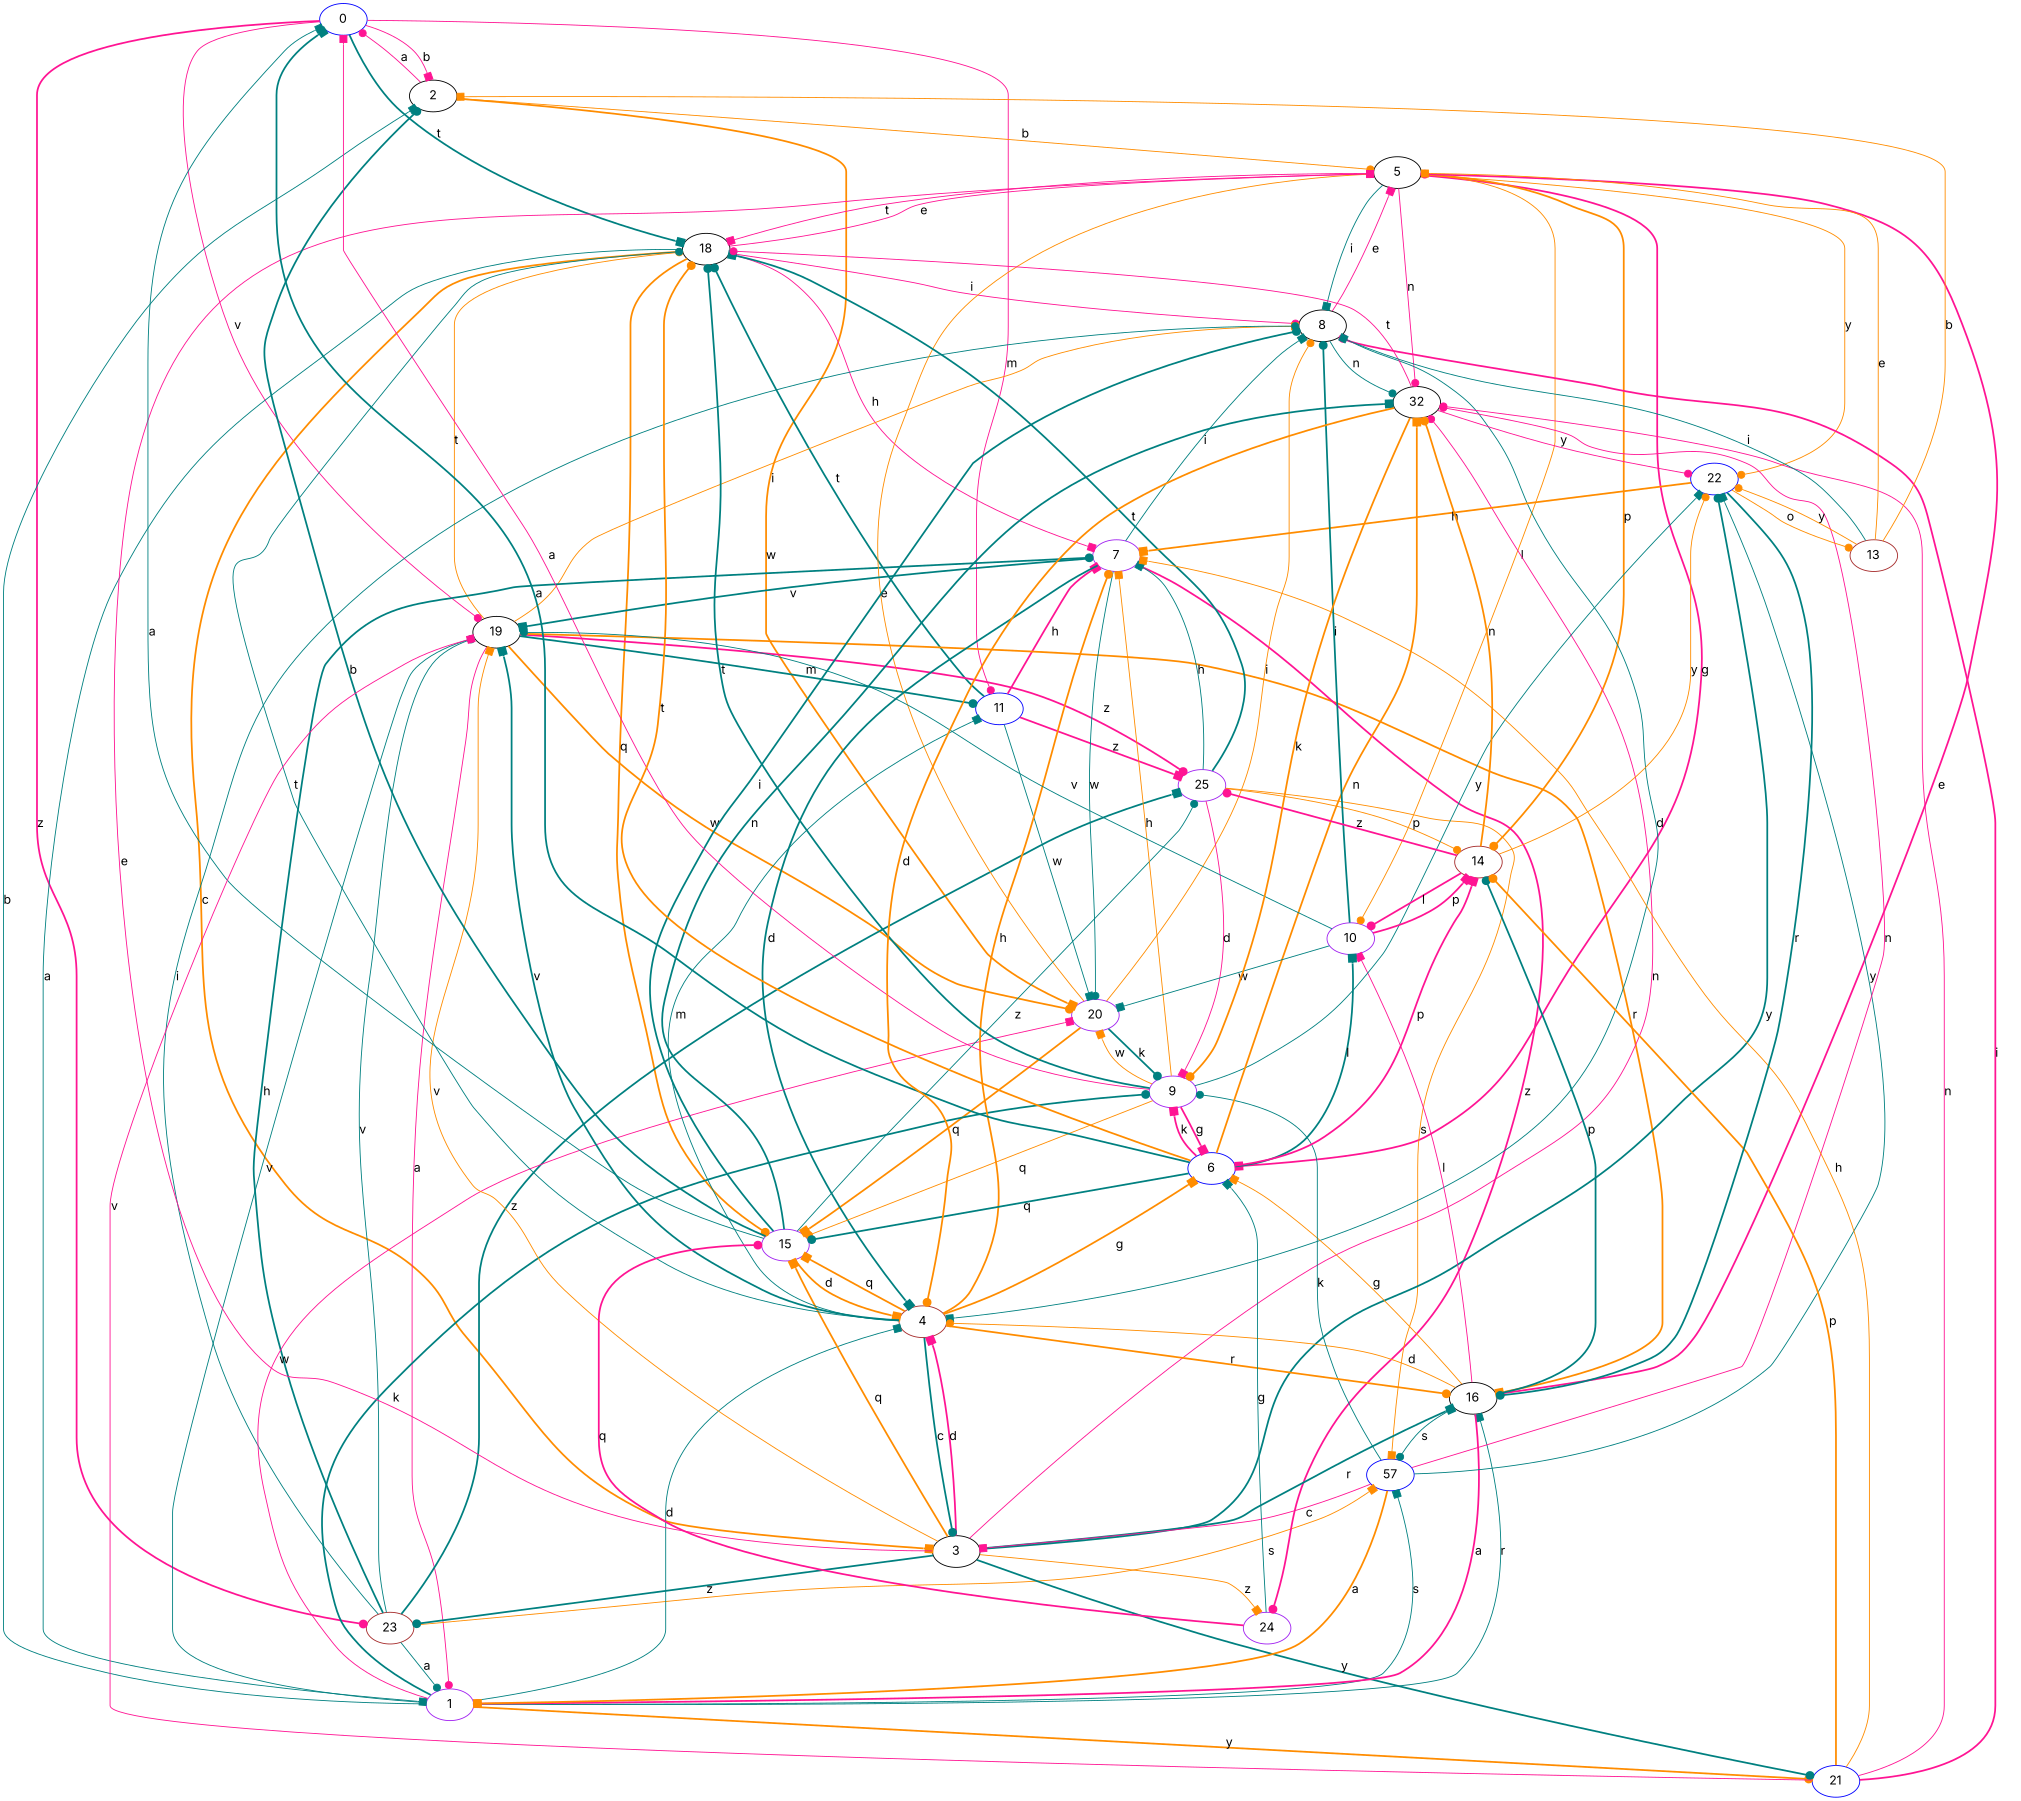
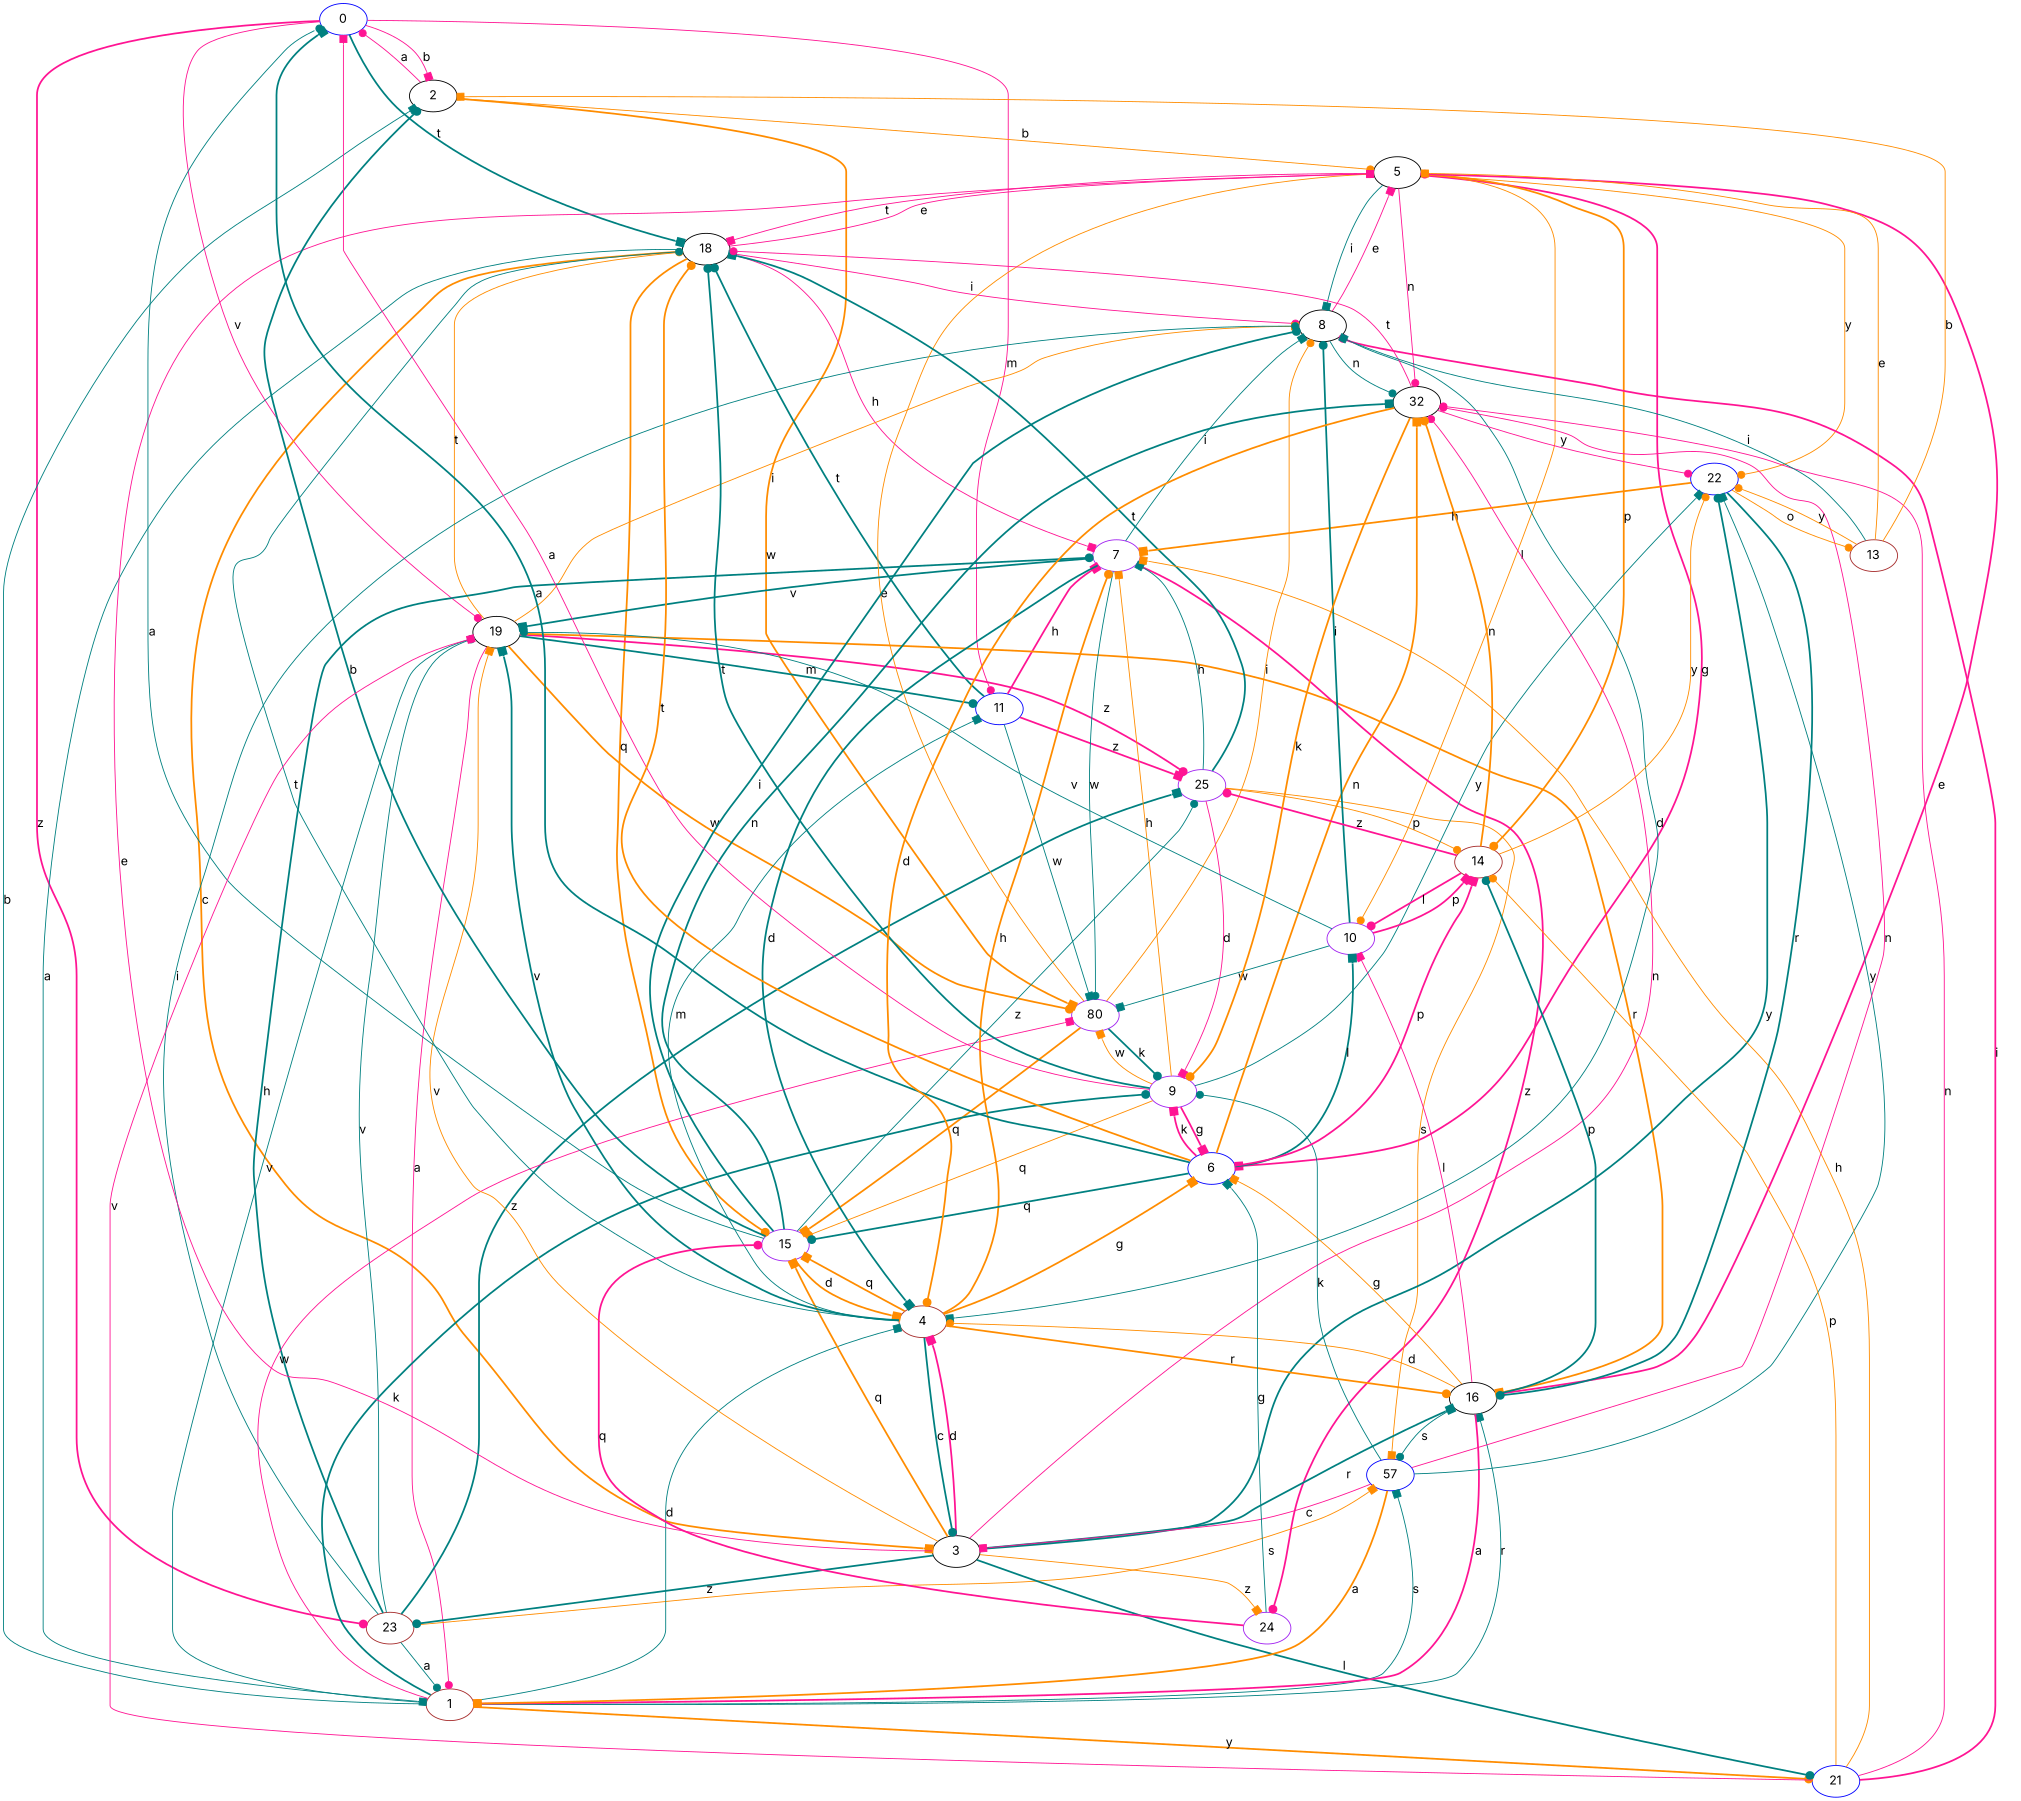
edge "15" -> "0": arrowhead box -> dot
node "20": label "20" -> "80"
edge "21" -> "14": style bold -> solid
edge "3" -> "21": label "y" -> "l"
node "1": color purple -> brown
